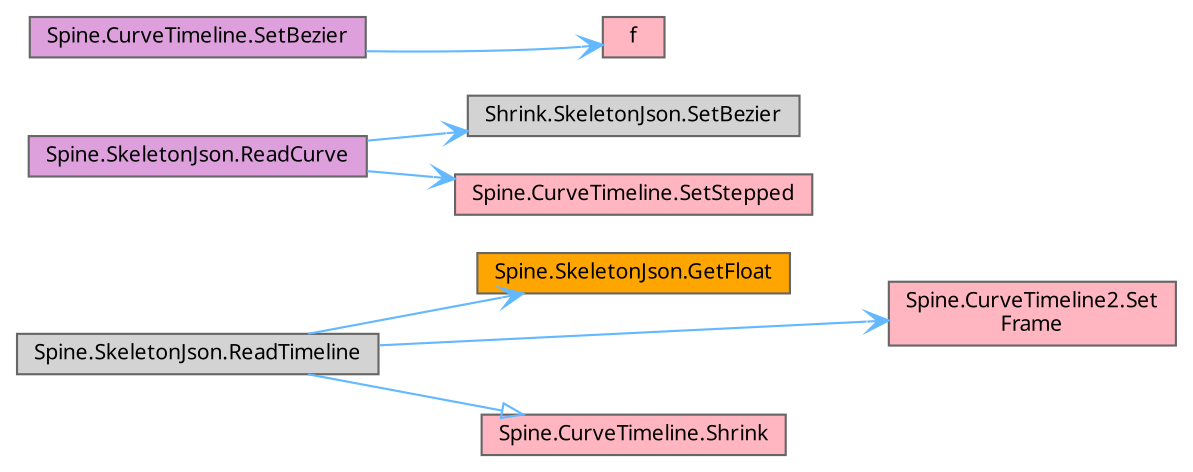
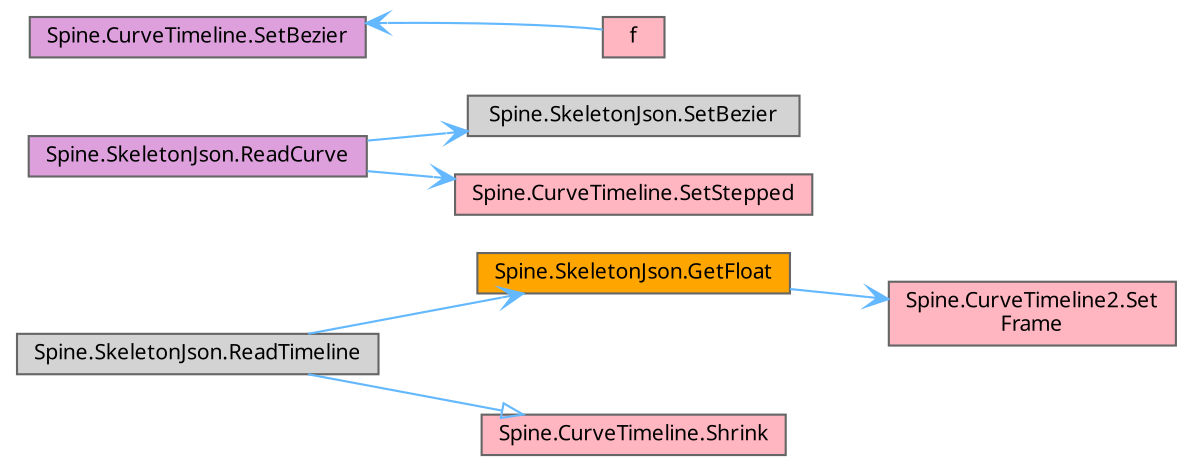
edge "Spine.CurveTimeline.SetBezier" -> "f": reversed
node "Shrink.SkeletonJson.SetBezier": label "Shrink.SkeletonJson.SetBezier" -> "Spine.SkeletonJson.SetBezier"
edge "Spine.SkeletonJson.ReadTimeline" -> "Spine.CurveTimeline2.Set Frame": now "Spine.SkeletonJson.GetFloat" -> "Spine.CurveTimeline2.Set Frame"
